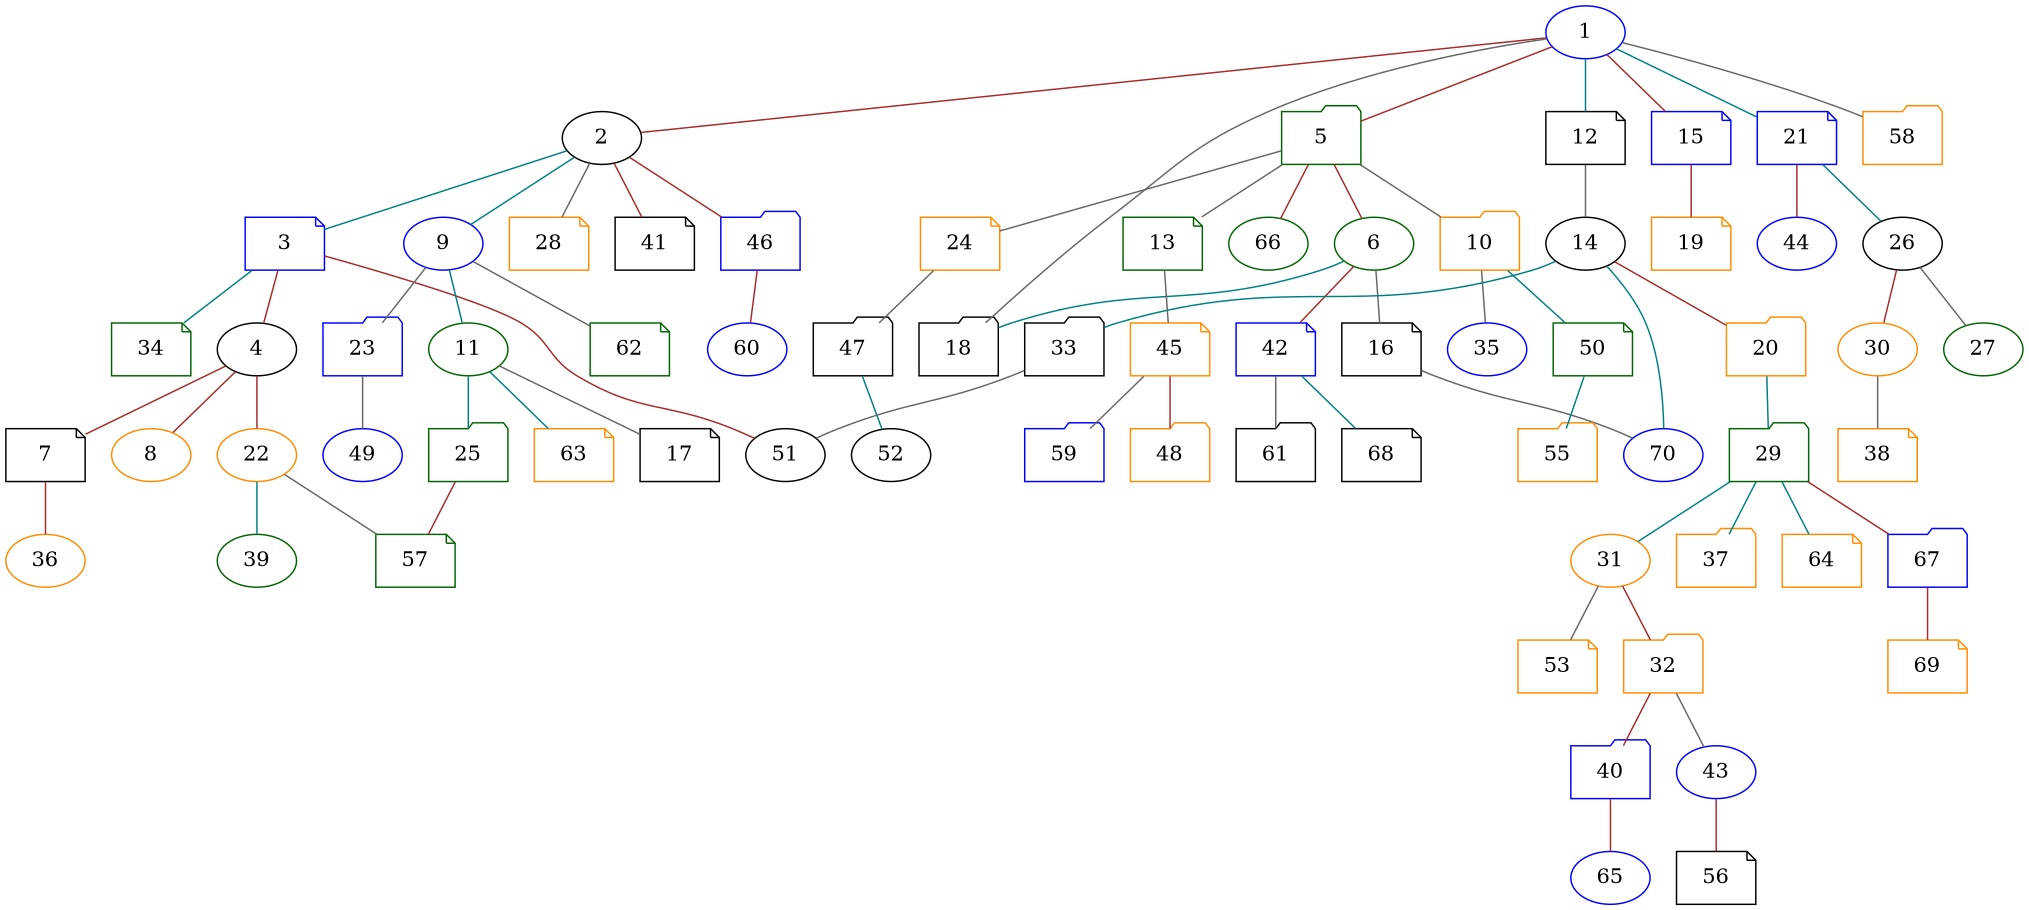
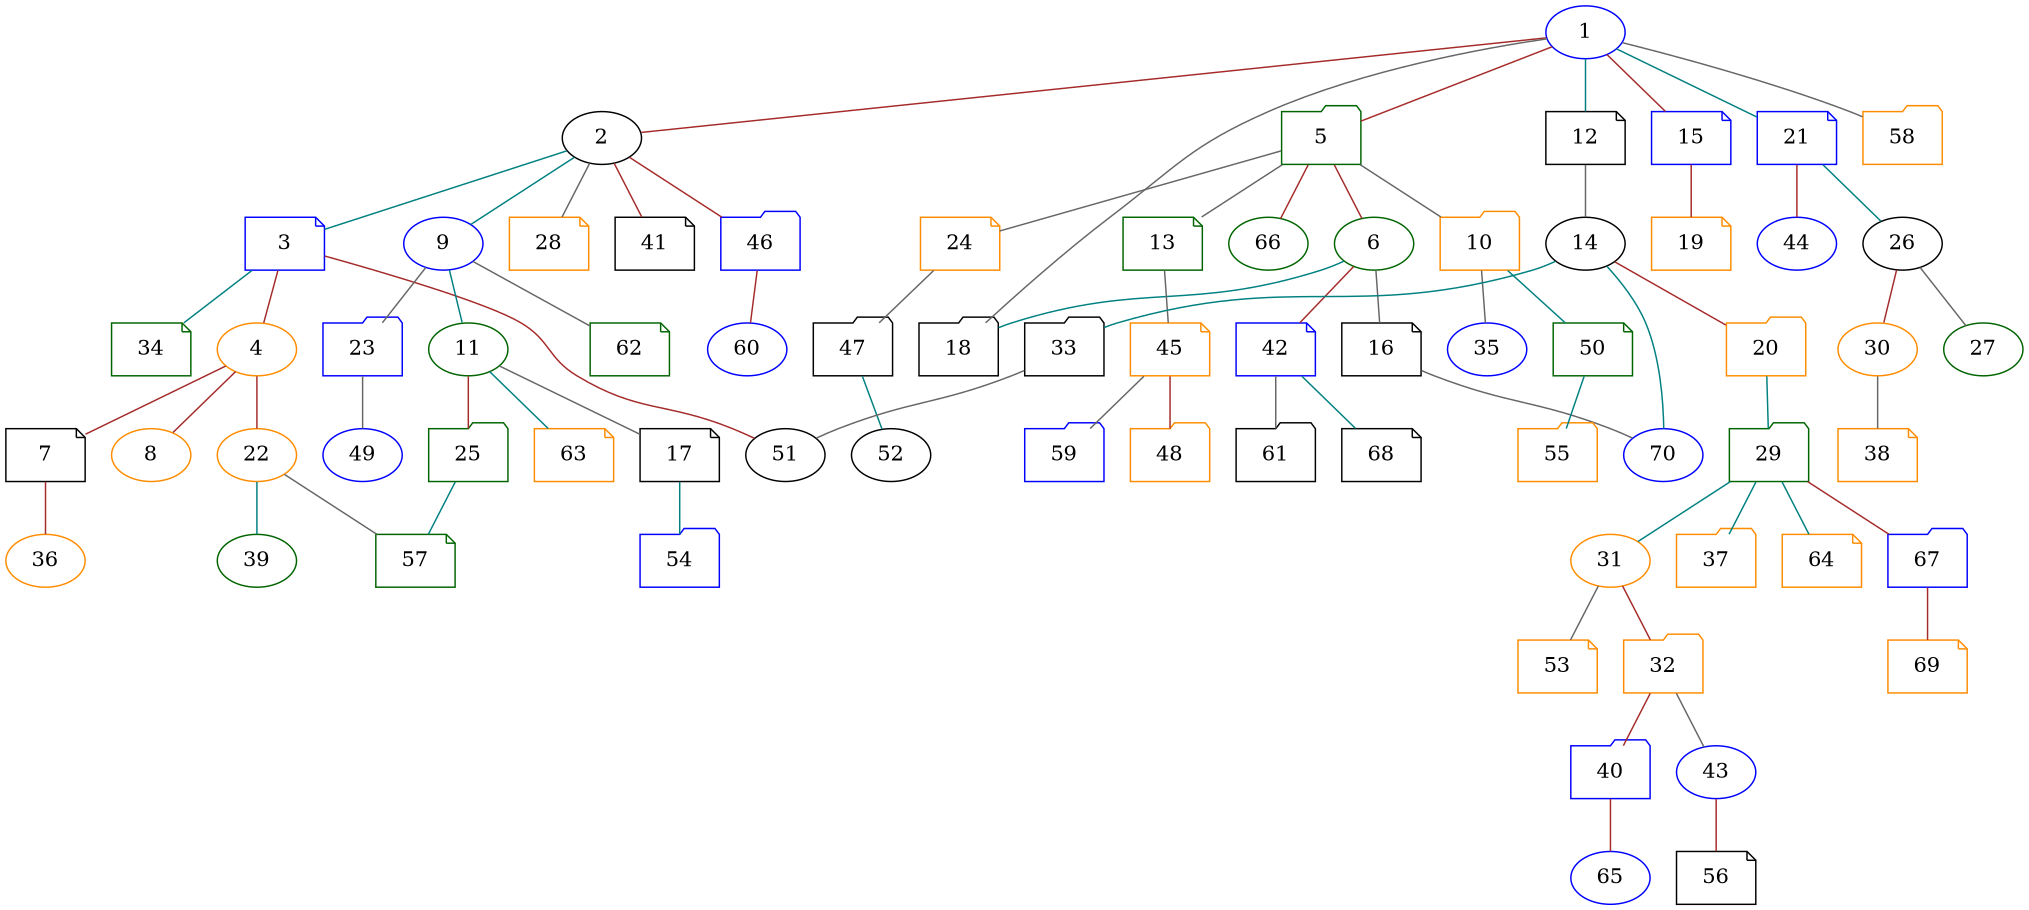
node "4": color black -> darkorange
edge "11" -- "25": color teal -> brown
edge "25" -- "57": color brown -> teal
node "54": added
